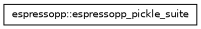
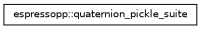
node "espressopp::espressopp_pickle_suite": label "espressopp::espressopp_pickle_suite" -> "espressopp::quaternion_pickle_suite"
